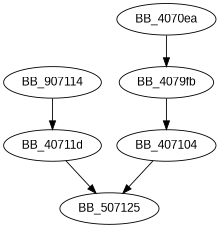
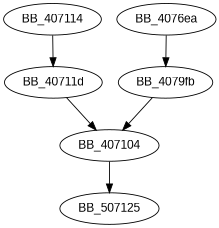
node "BB_4070ea": label "BB_4070ea" -> "BB_4076ea"
node "BB_907114": label "BB_907114" -> "BB_407114"
edge "BB_40711d" -> "BB_507125": now "BB_40711d" -> "BB_407104"
